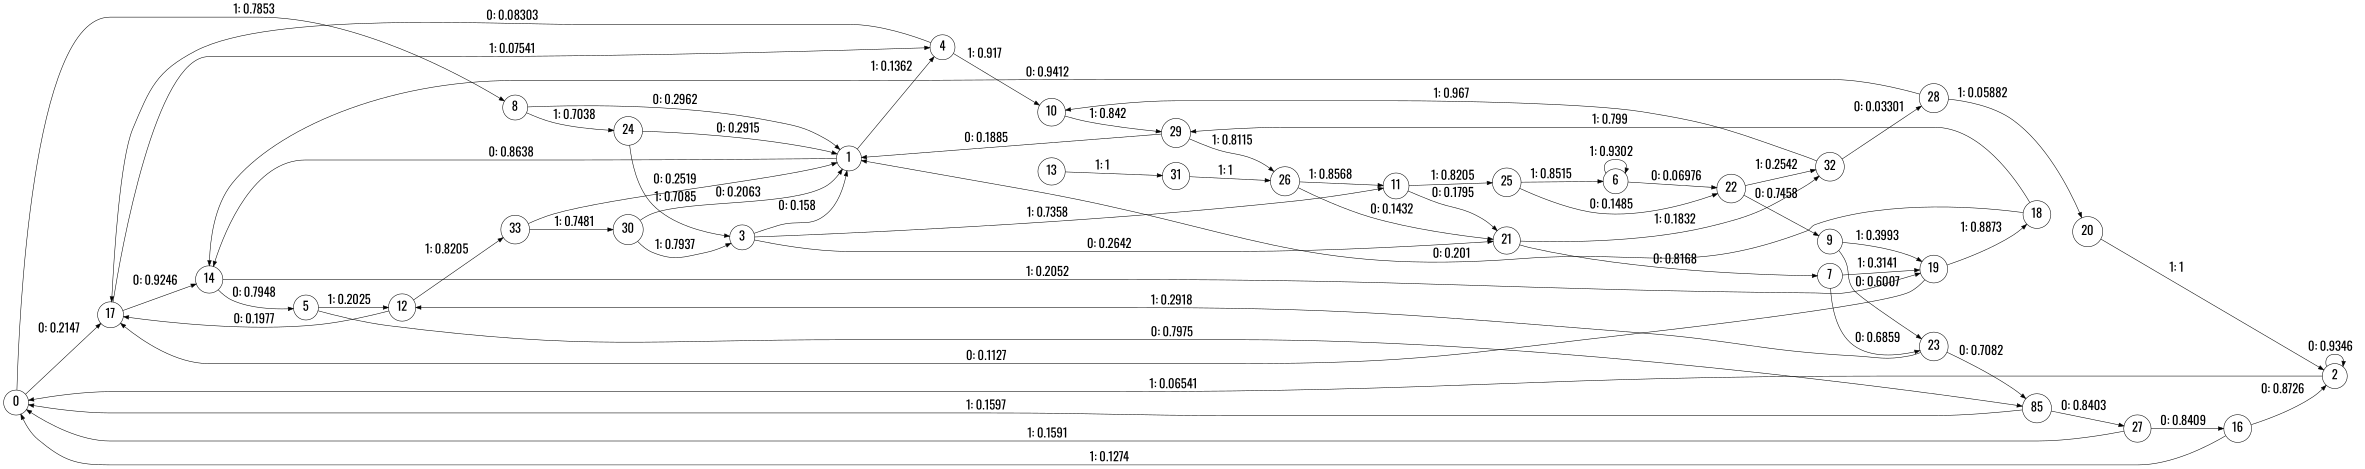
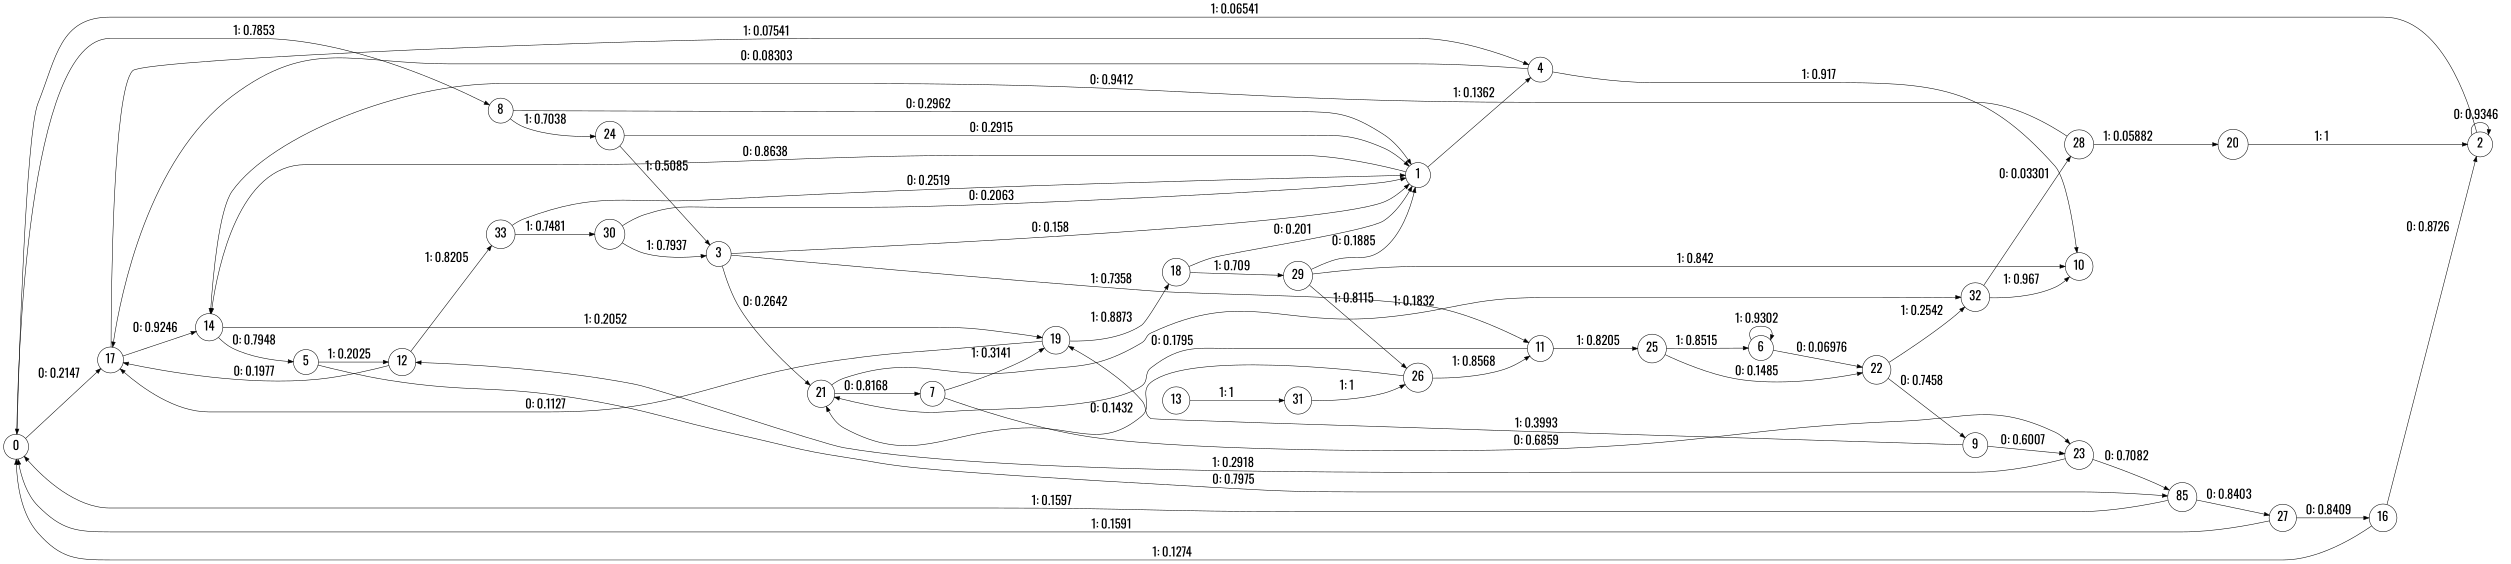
edge "18" -> "29": label "1: 0.799    " -> "1: 0.709    "
edge "10" -> "29": reversed
edge "24" -> "3": label "1: 0.7085   " -> "1: 0.5085   "
